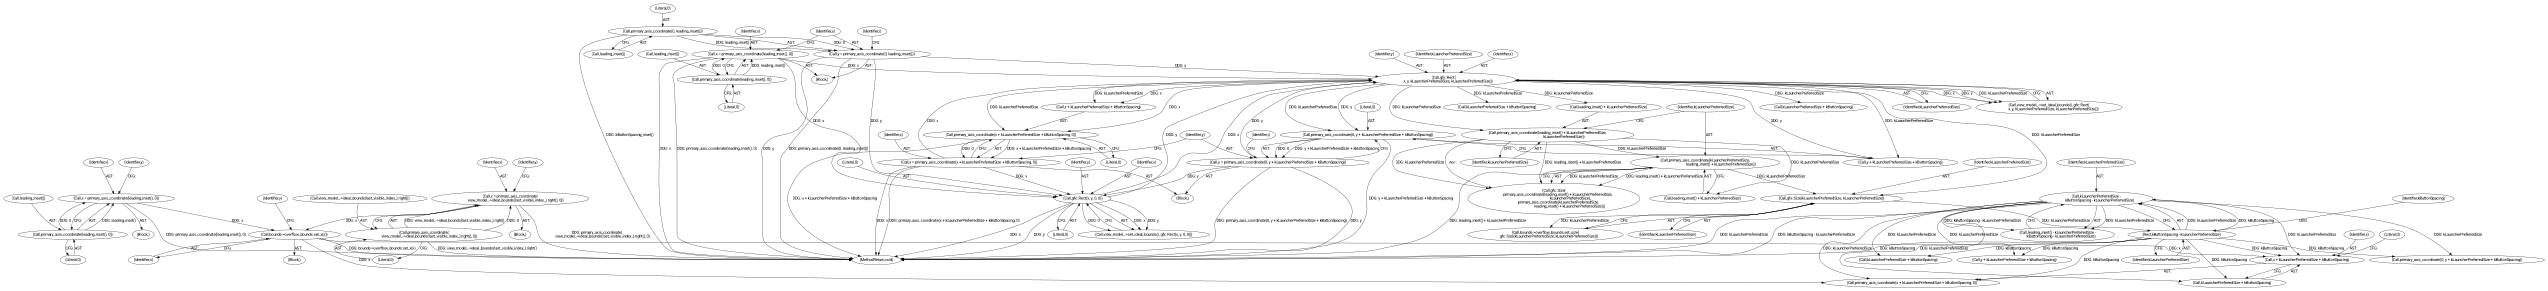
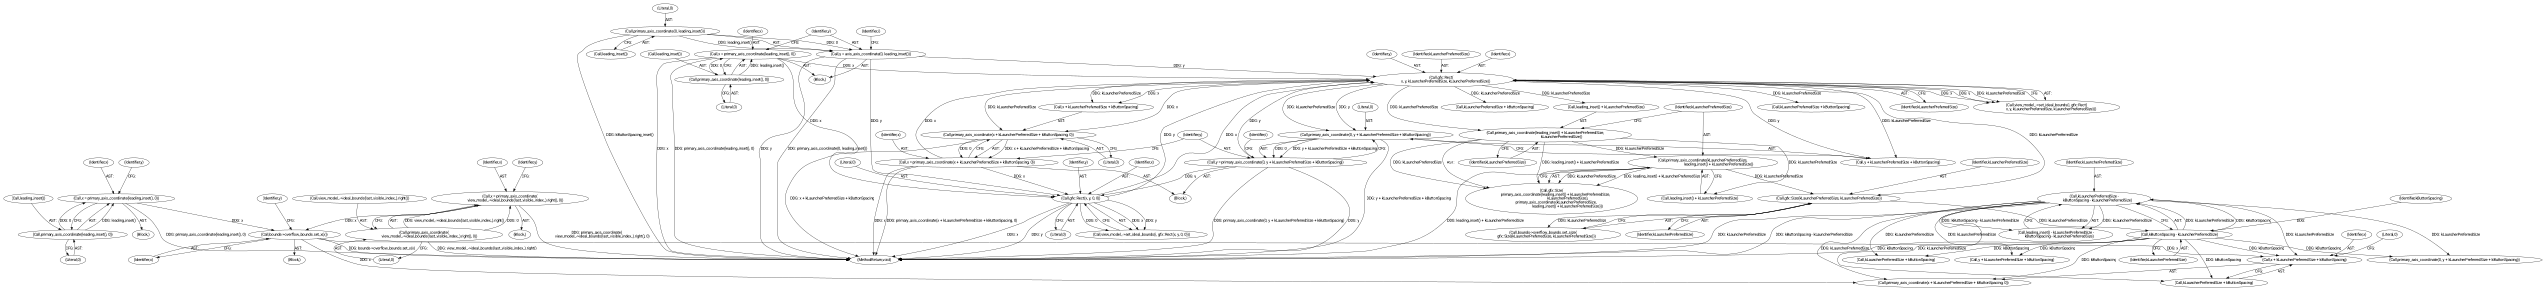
node "(Call,y = primary_axis_coordinate(0, leading_inset()))": label "(Call,y = primary_axis_coordinate(0, leading_inset()))" -> "(Call,y = axis_axis_coordinate(0, leading_inset()))"
node "(Rect,kButtonSpacing - kLauncherPreferredSize)": label "(Rect,kButtonSpacing - kLauncherPreferredSize)" -> "(Call,kButtonSpacing - kLauncherPreferredSize)"
